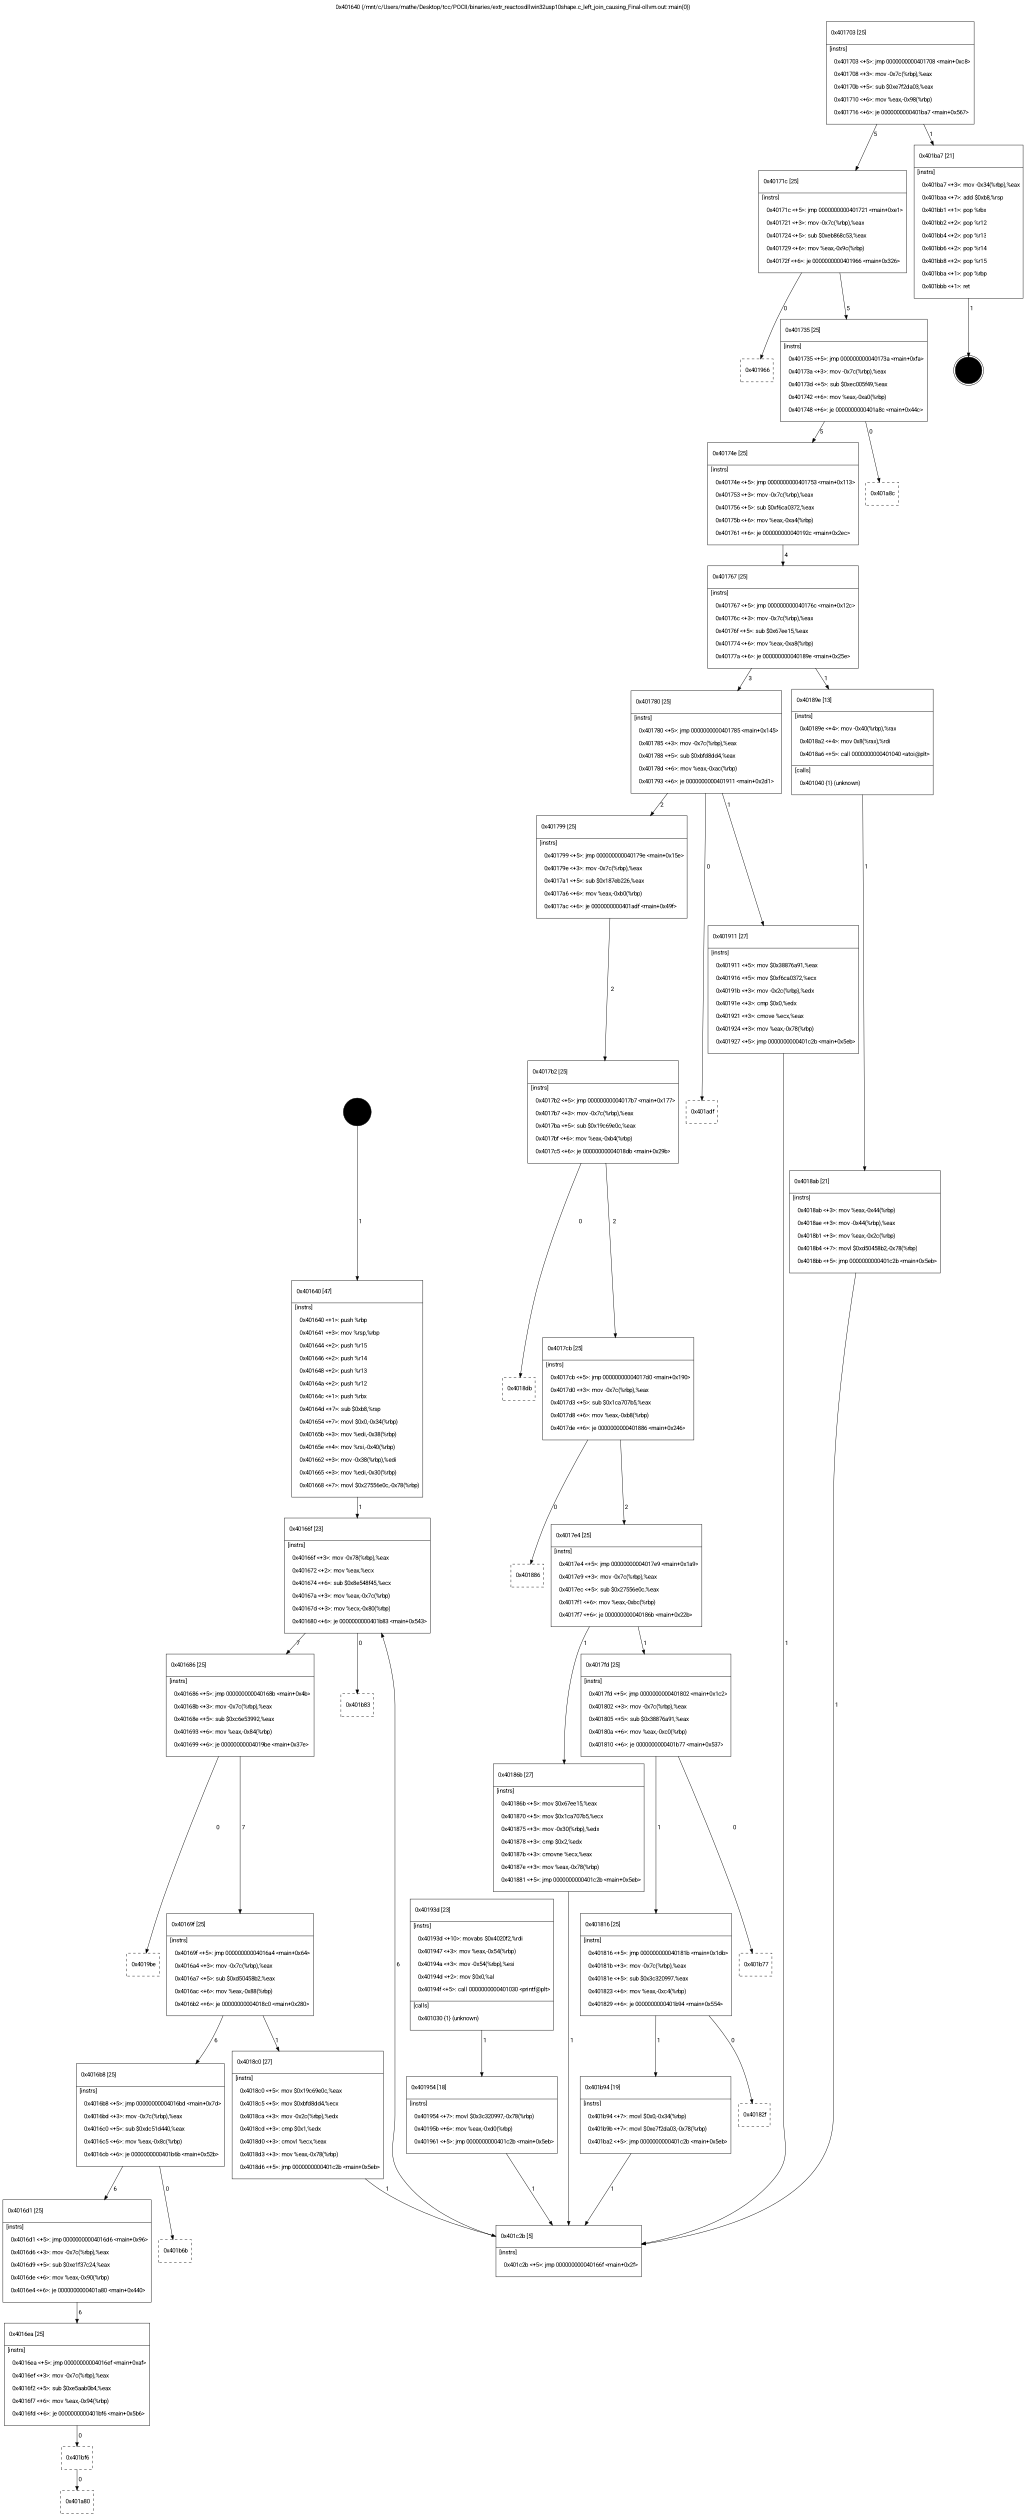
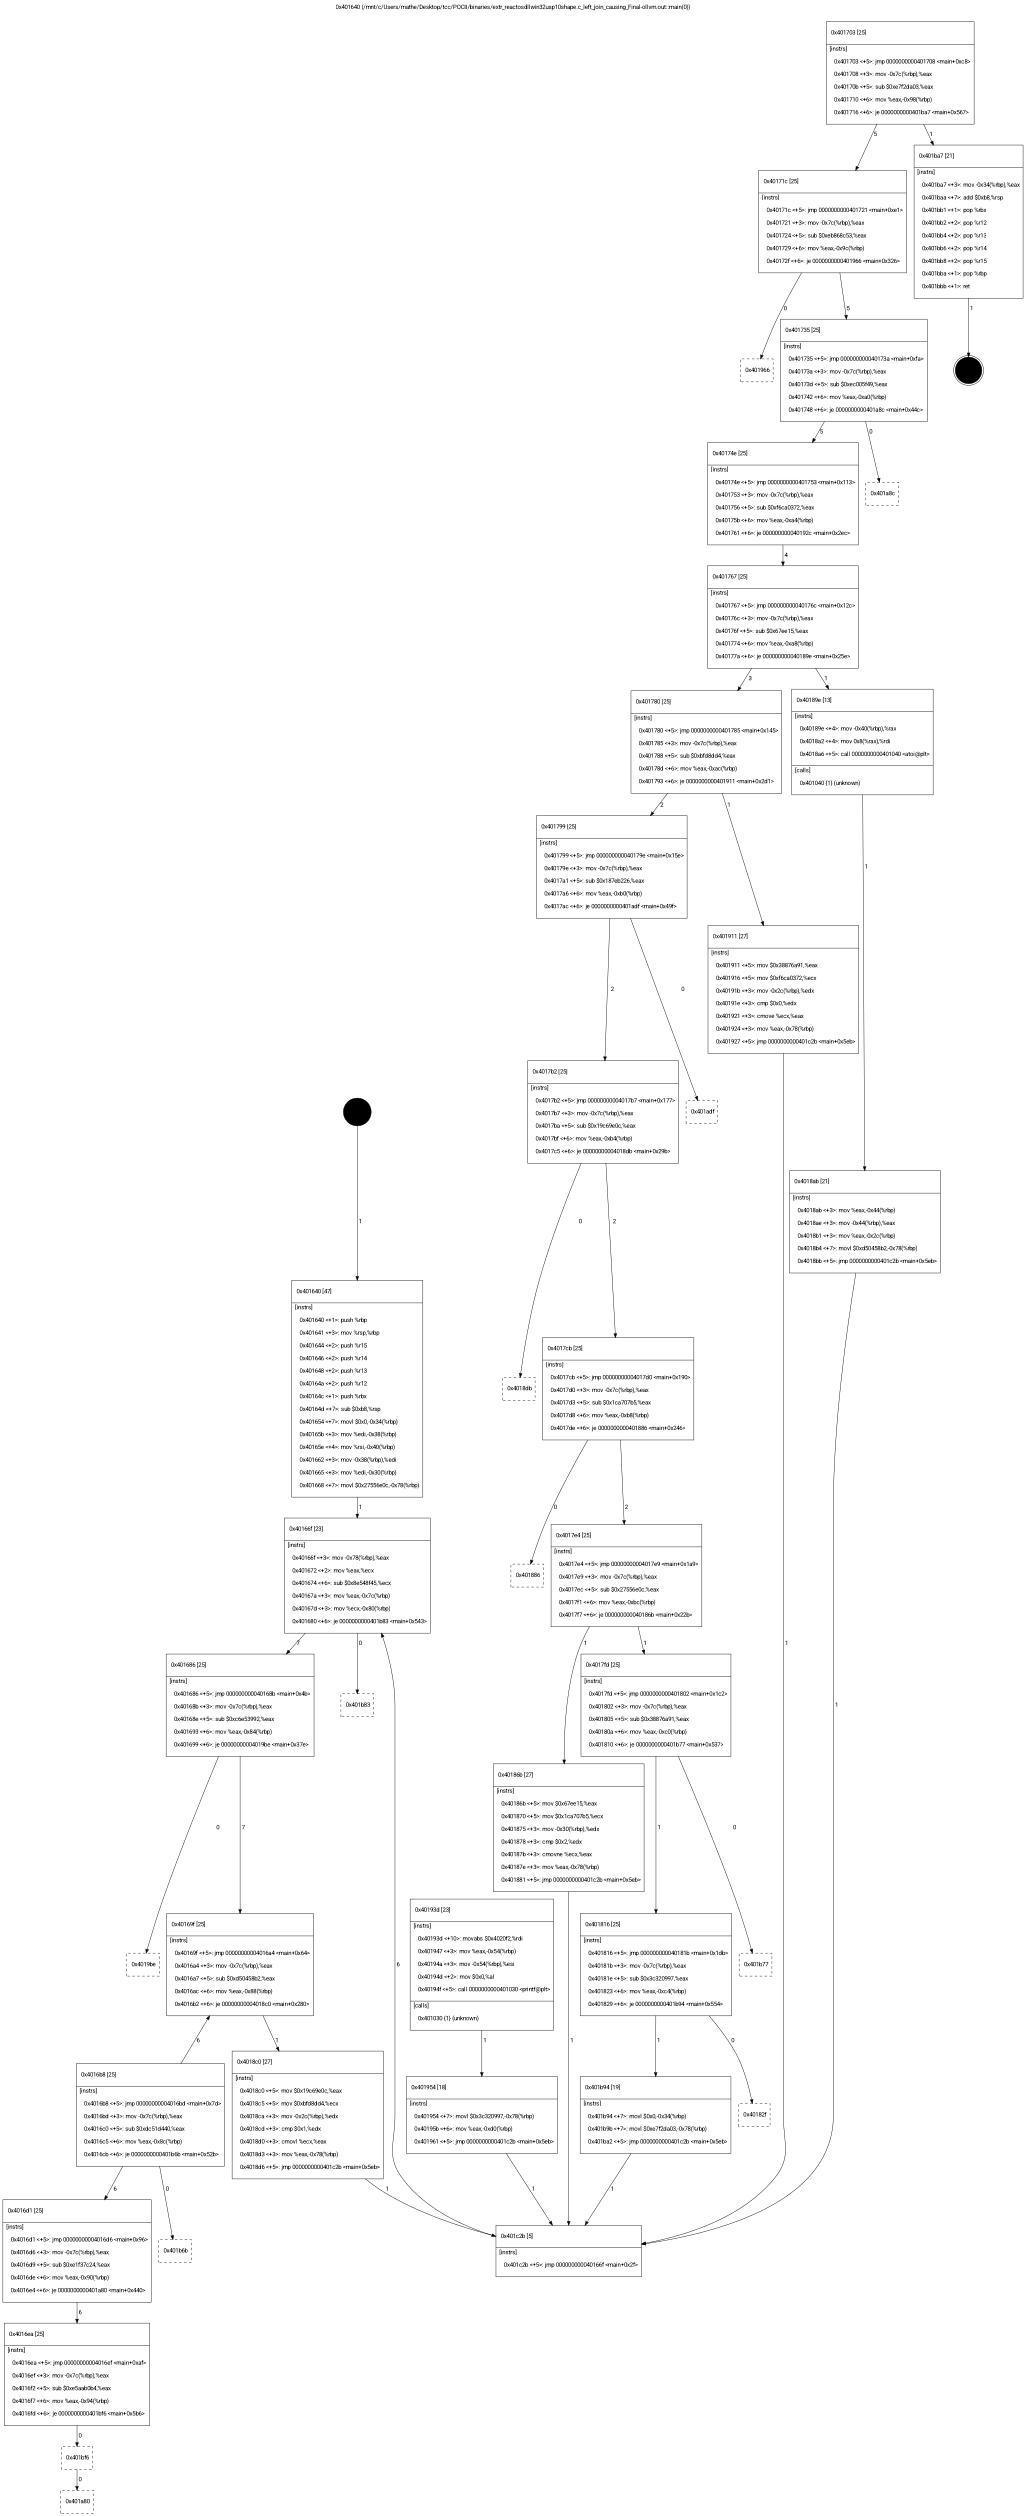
edge "0x401780 [25]" -> "0x401adf": now "0x401799 [25]" -> "0x401adf"
edge "0x40169f [25]" -> "0x4016b8 [25]": reversed
